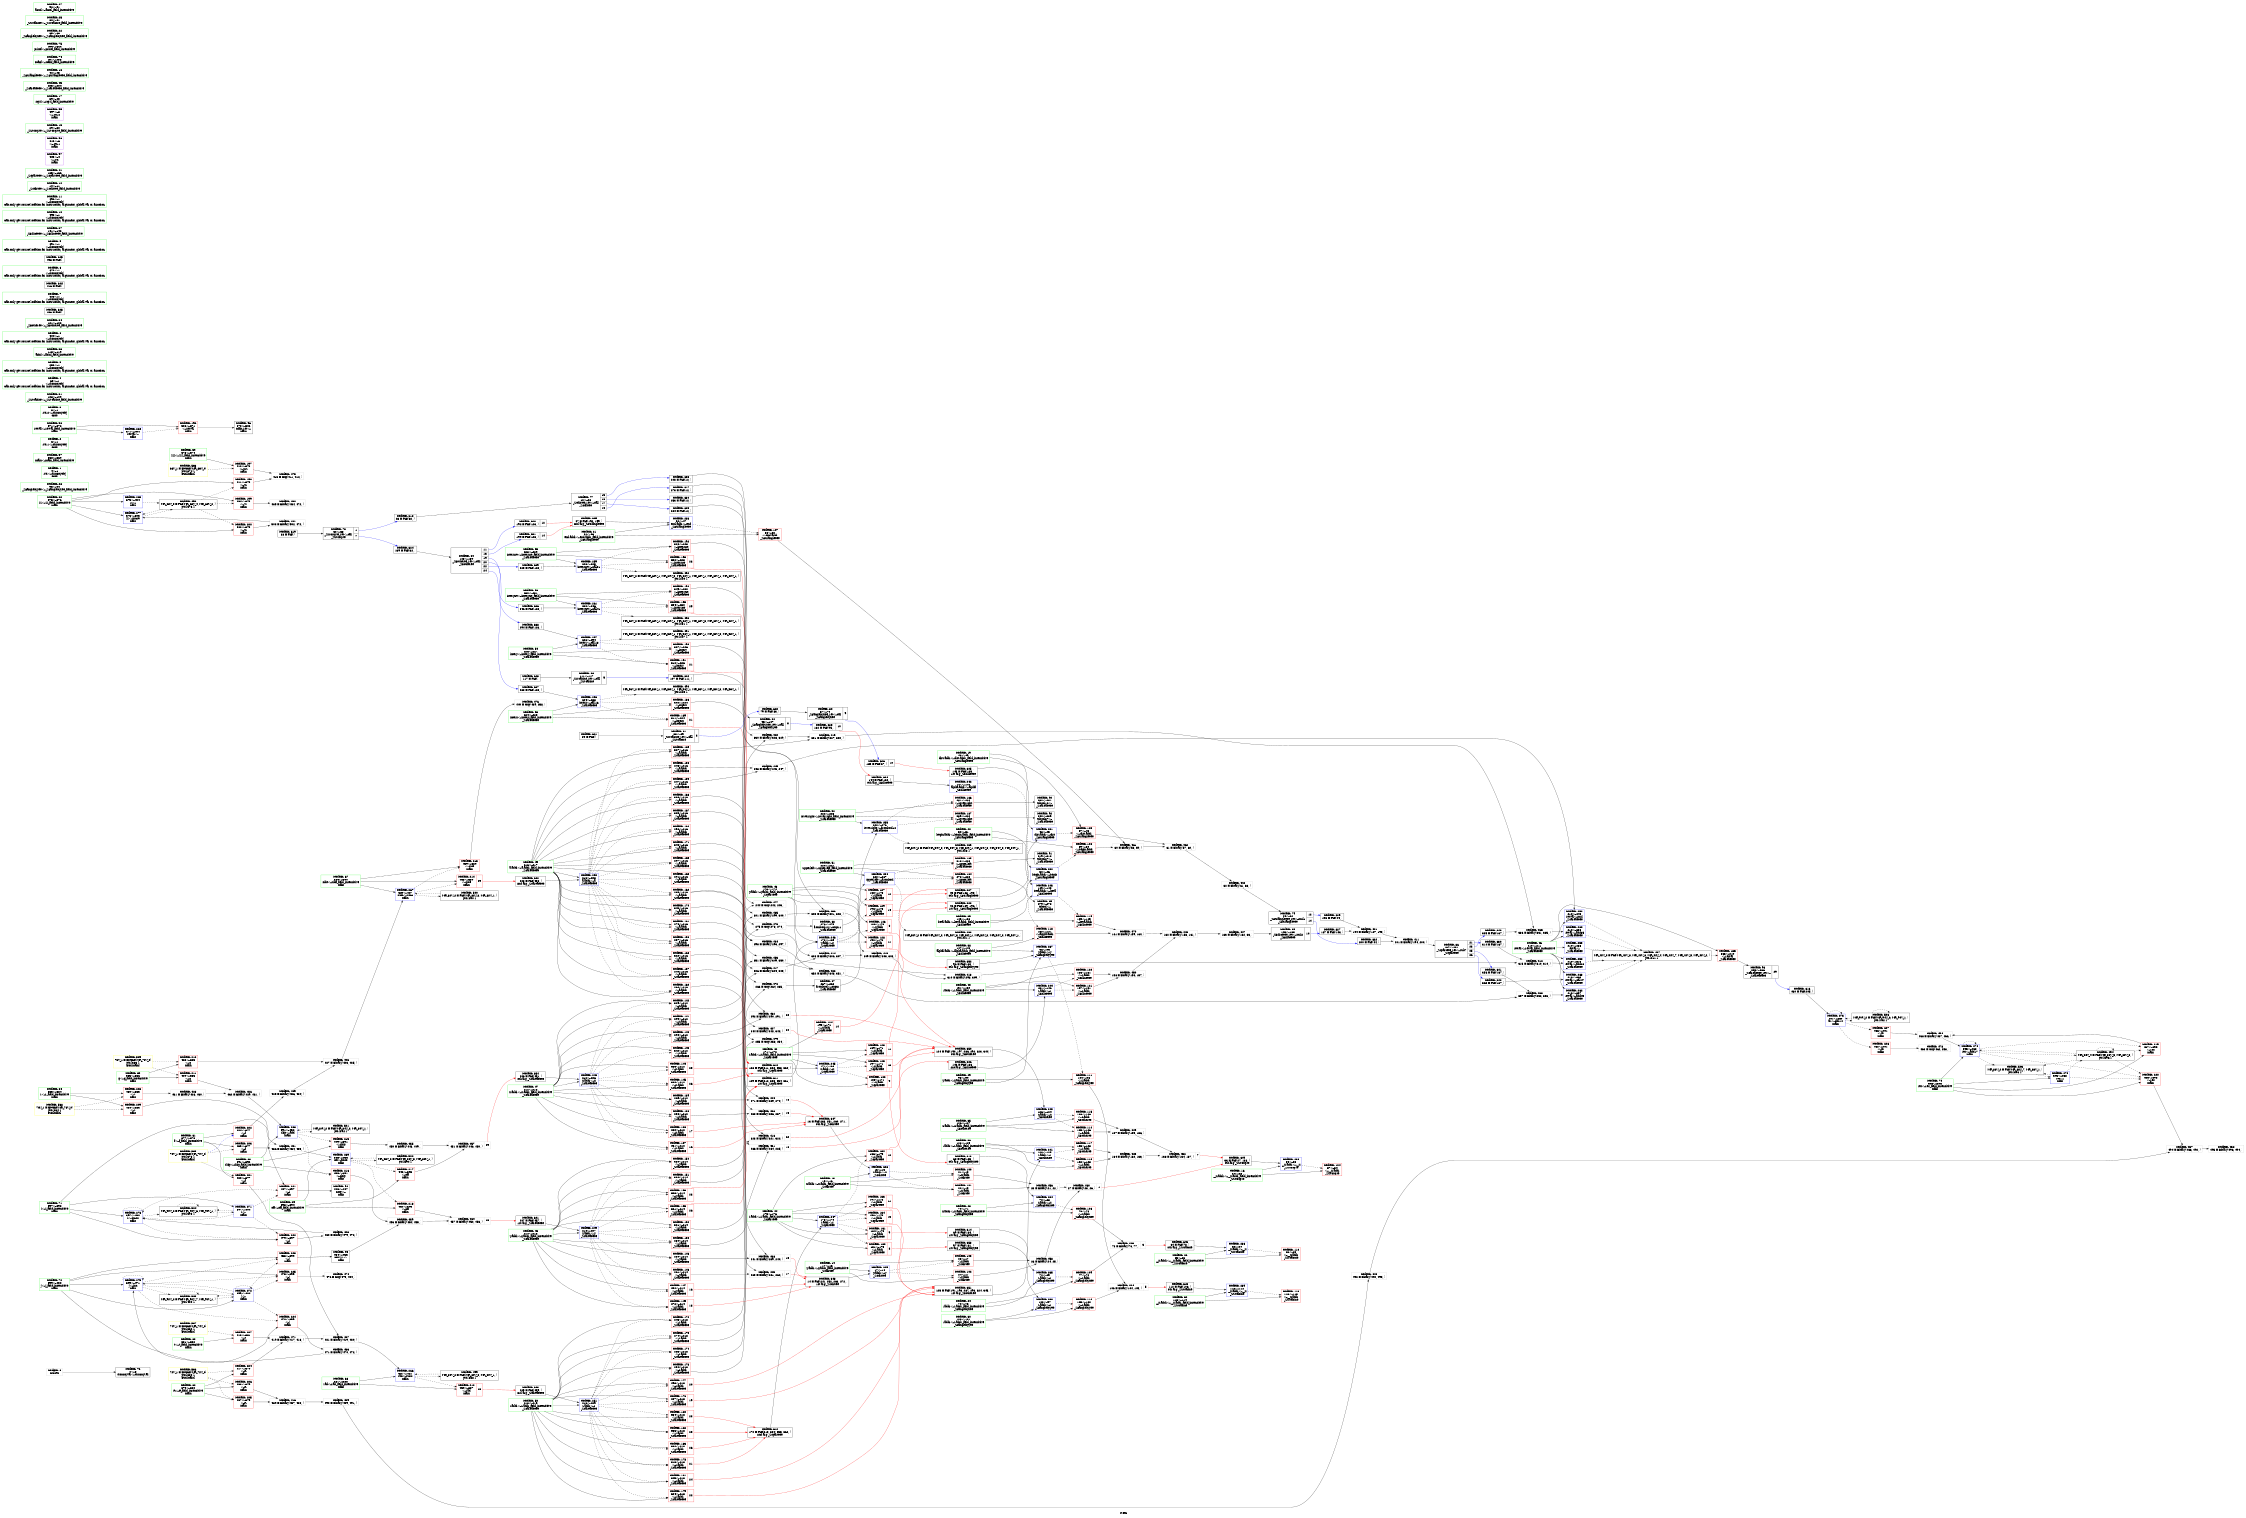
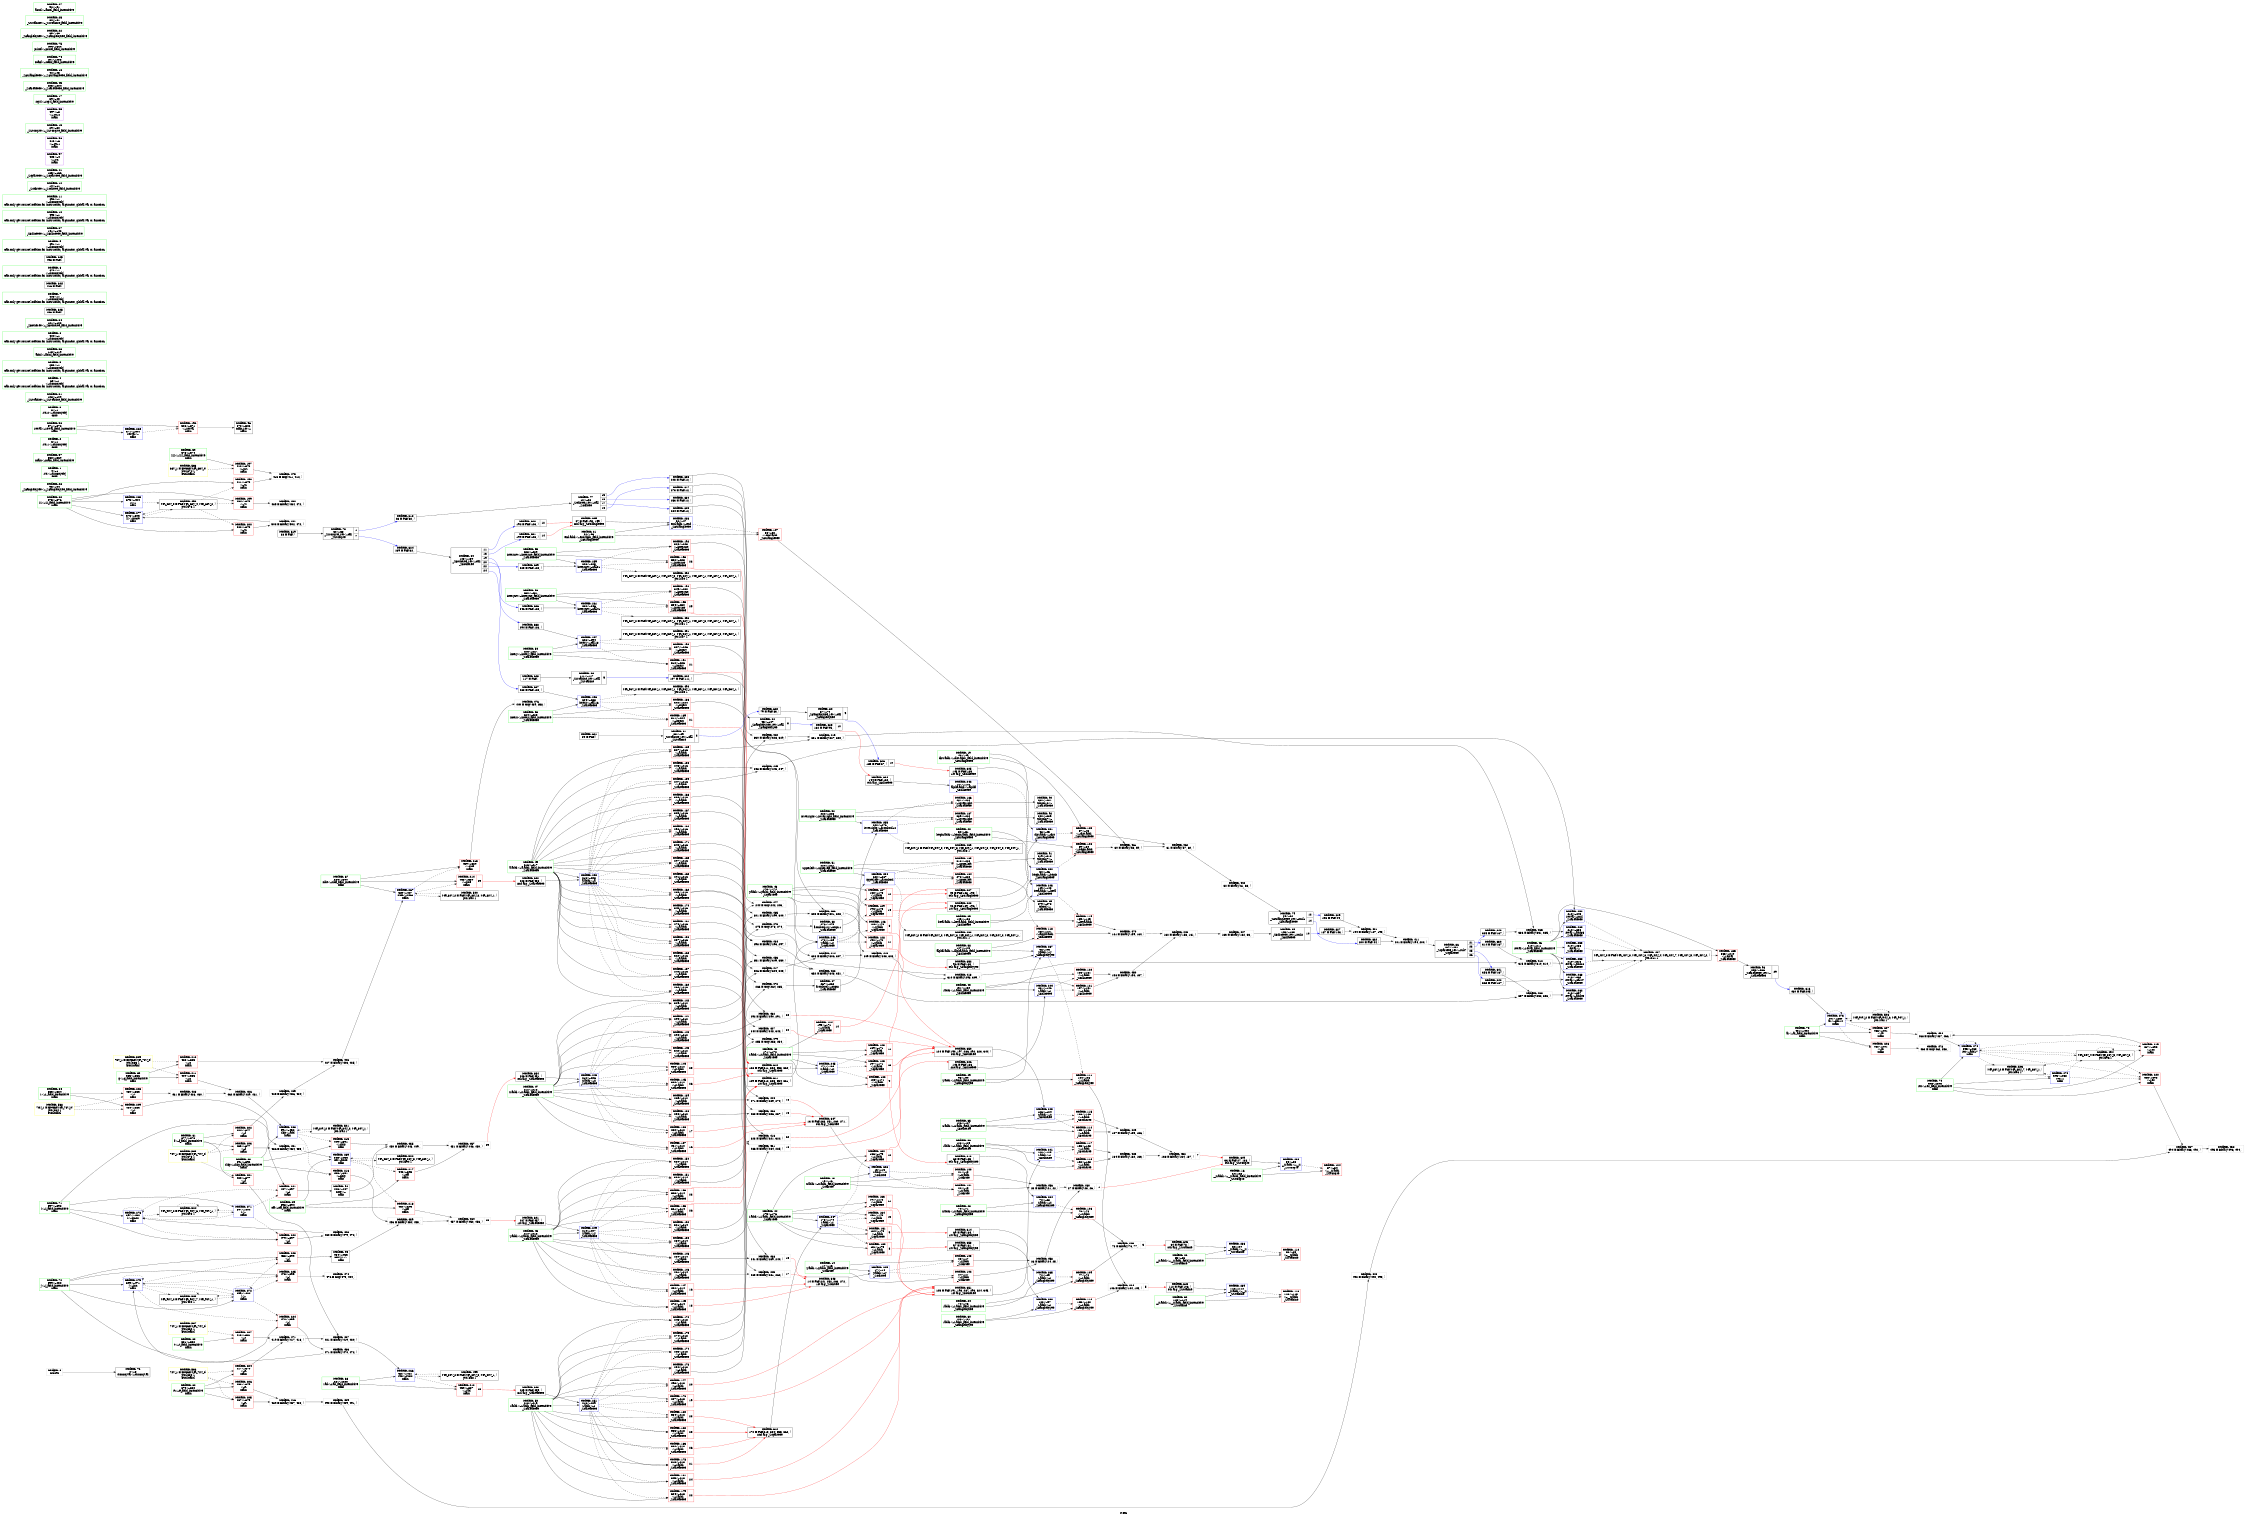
node "NodeID: 73": added
edge "NodeID: 535" -> "NodeID: 202": color blue -> black
edge "NodeID: 94" -> "NodeID: 455": added
edge "NodeID: 251" -> "NodeID: 178": style dashed -> solid
